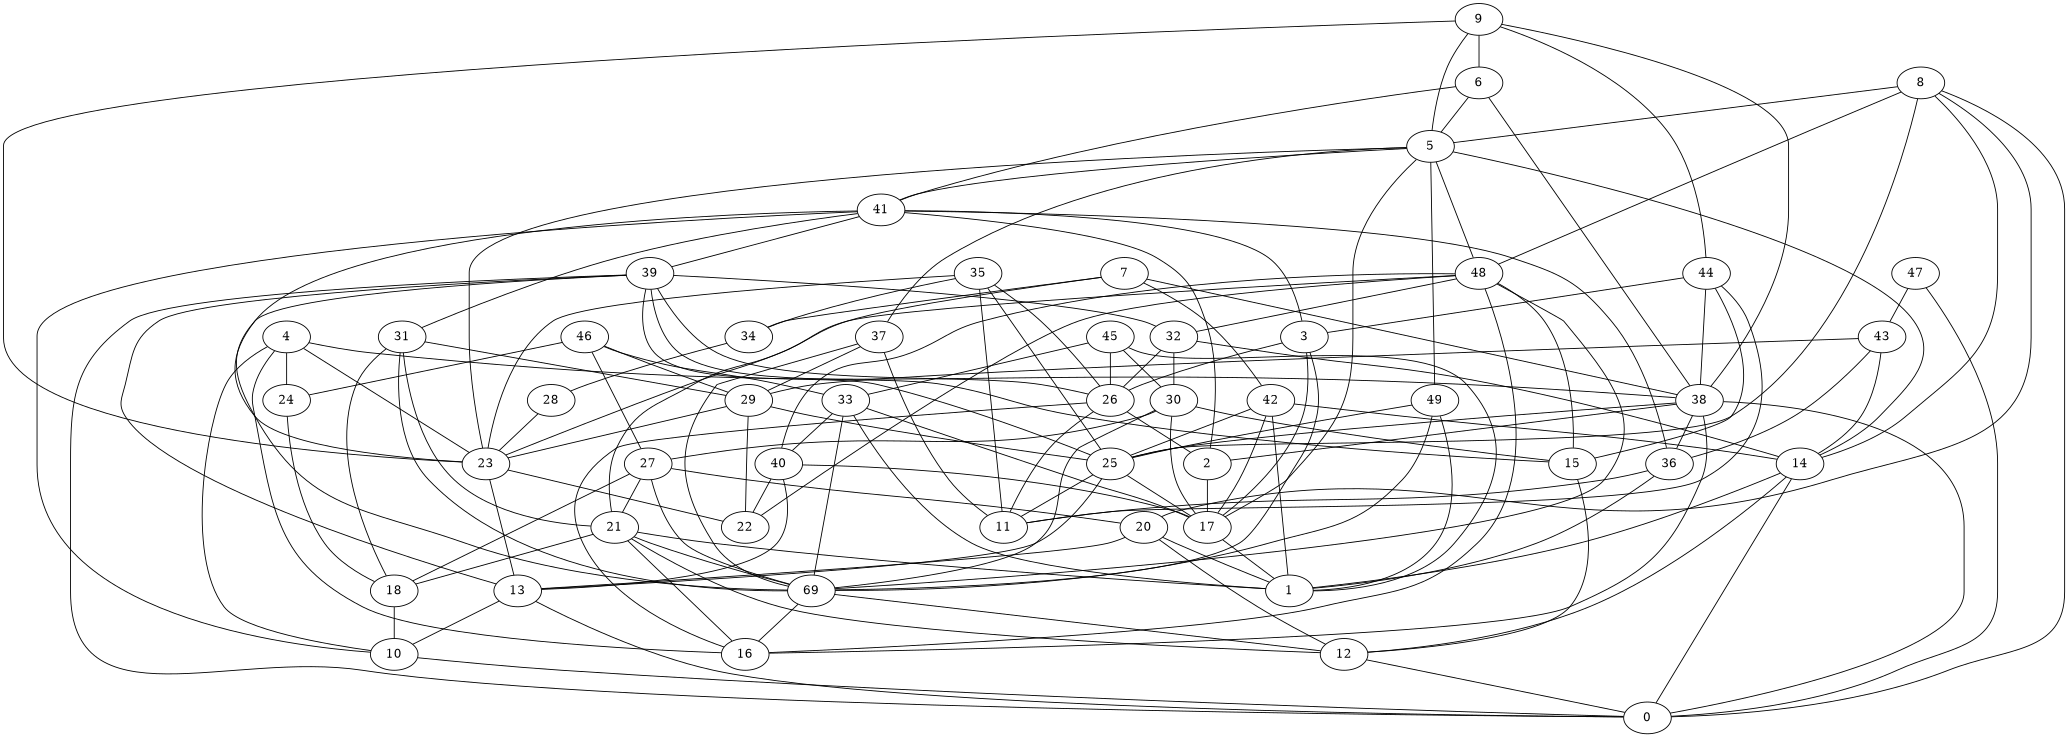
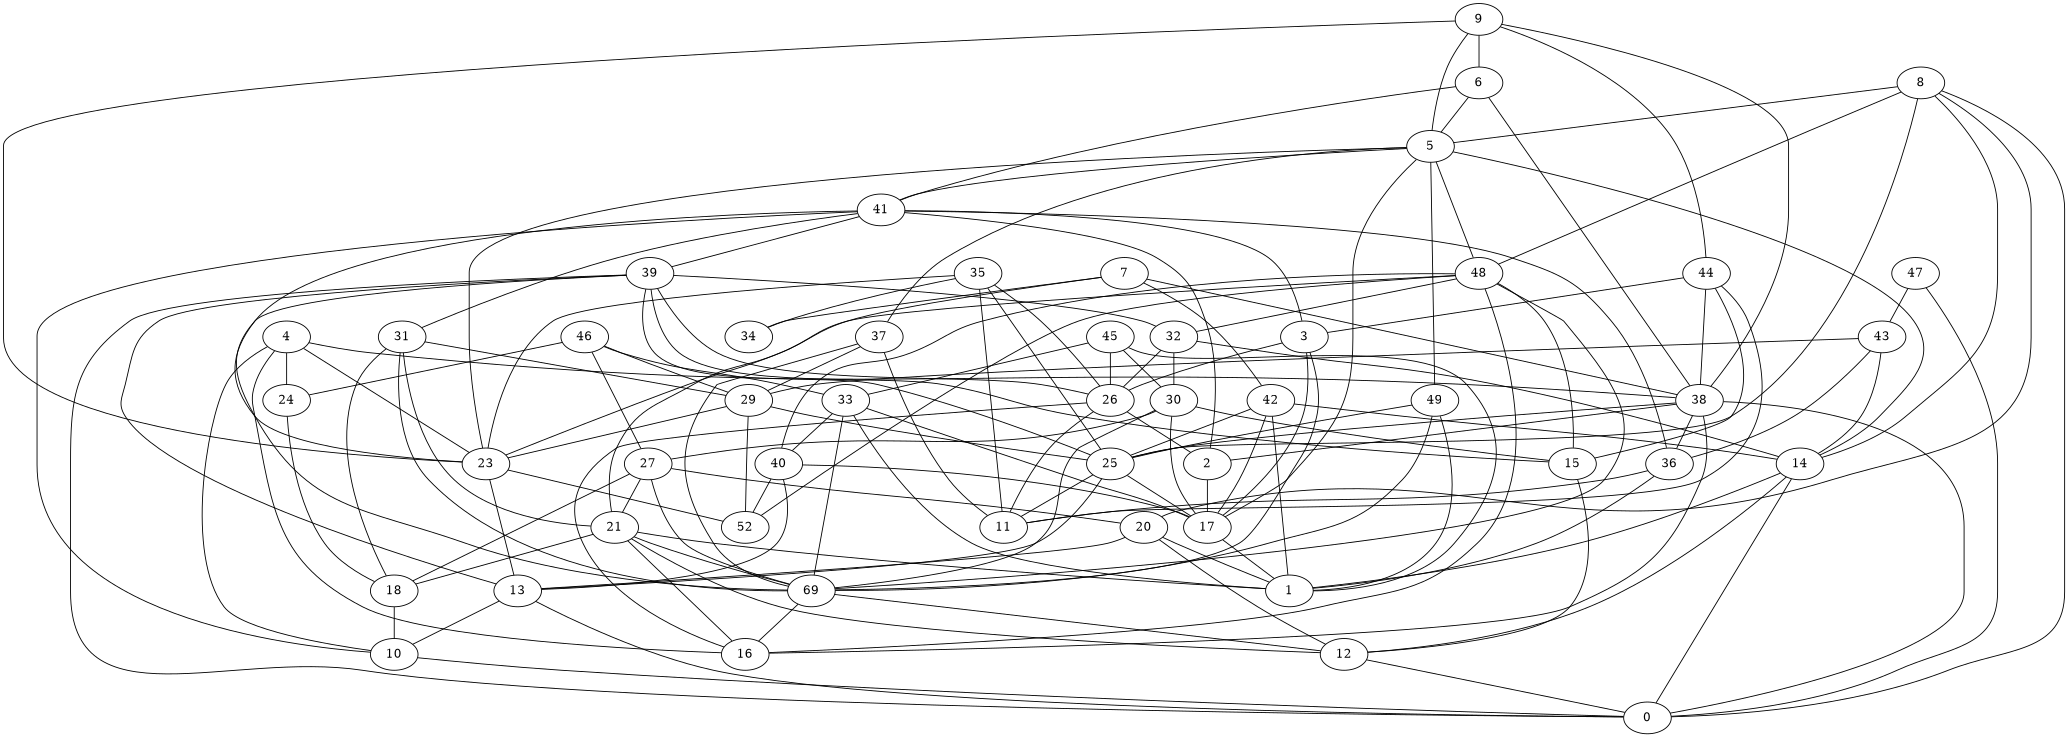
node "28": removed
node "22": label "22" -> "52"
